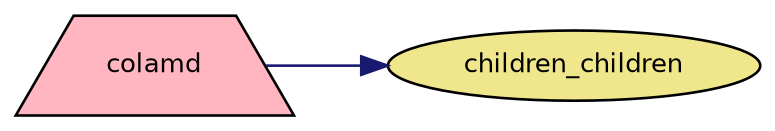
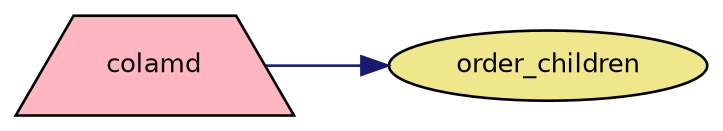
node "children_children": label "children_children" -> "order_children"
